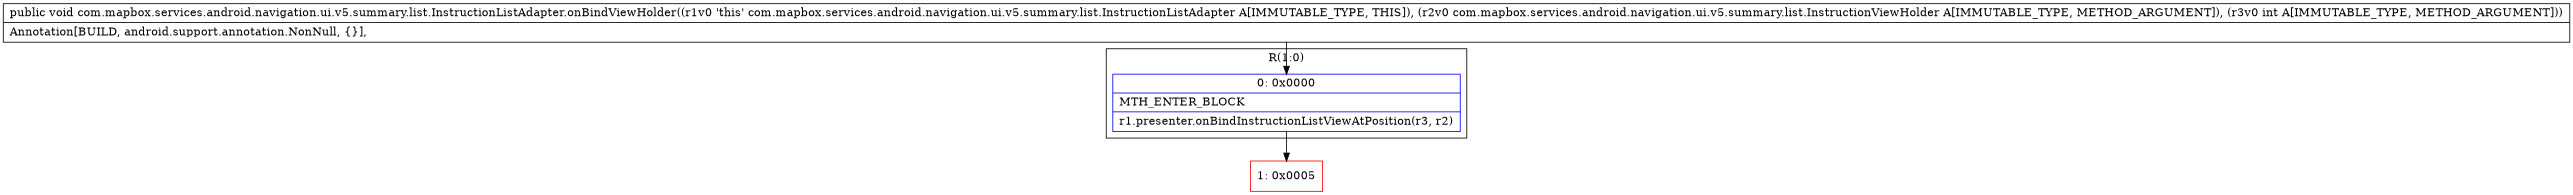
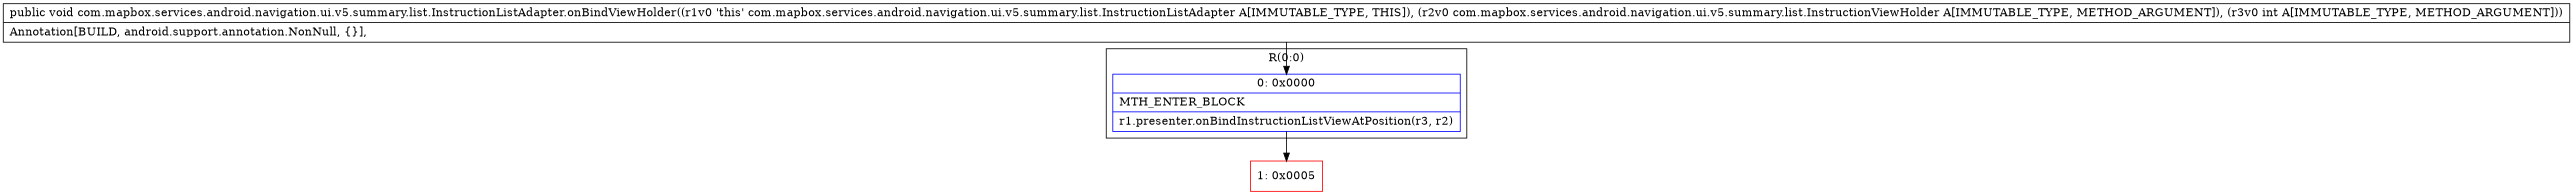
cluster "R(1:0)": label "R(1:0)" -> "R(0:0)"
